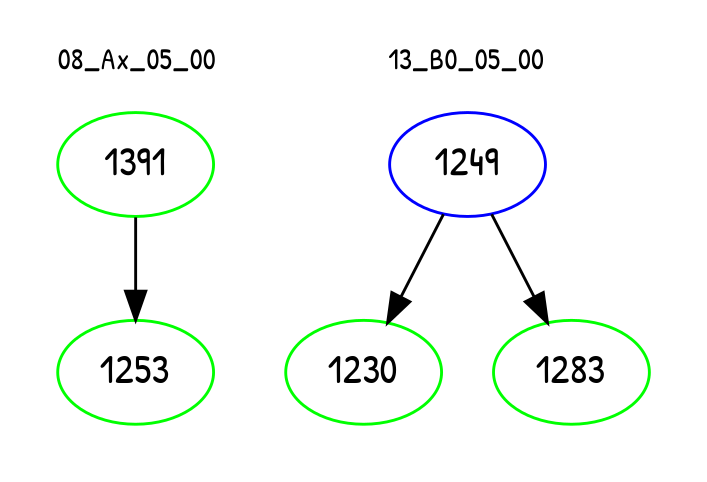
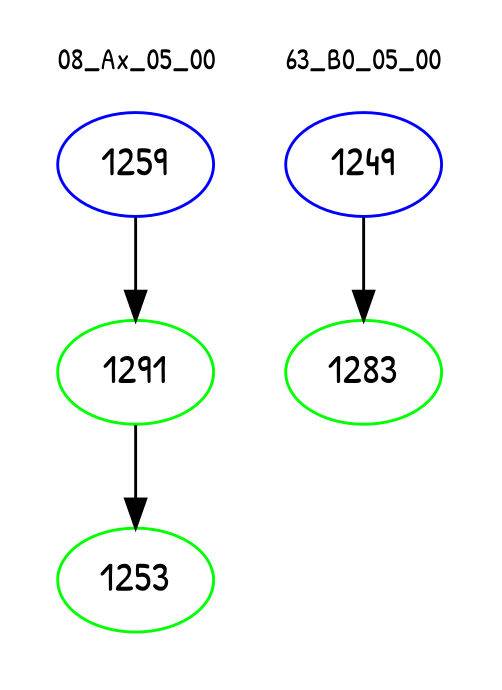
cluster "13_B0_05_00": label "13_B0_05_00" -> "63_B0_05_00"
node "1391": label "1391" -> "1291"
node "1259": added
node "1230": removed
